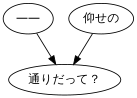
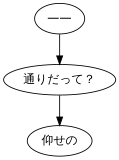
edge "仰せの" -> "通りだって？": reversed
